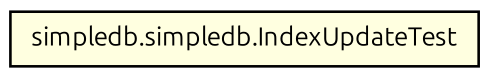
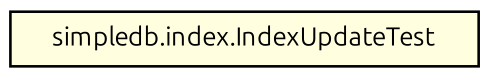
node "simpledb.simpledb.IndexUpdateTest": label "simpledb.simpledb.IndexUpdateTest" -> "simpledb.index.IndexUpdateTest"
